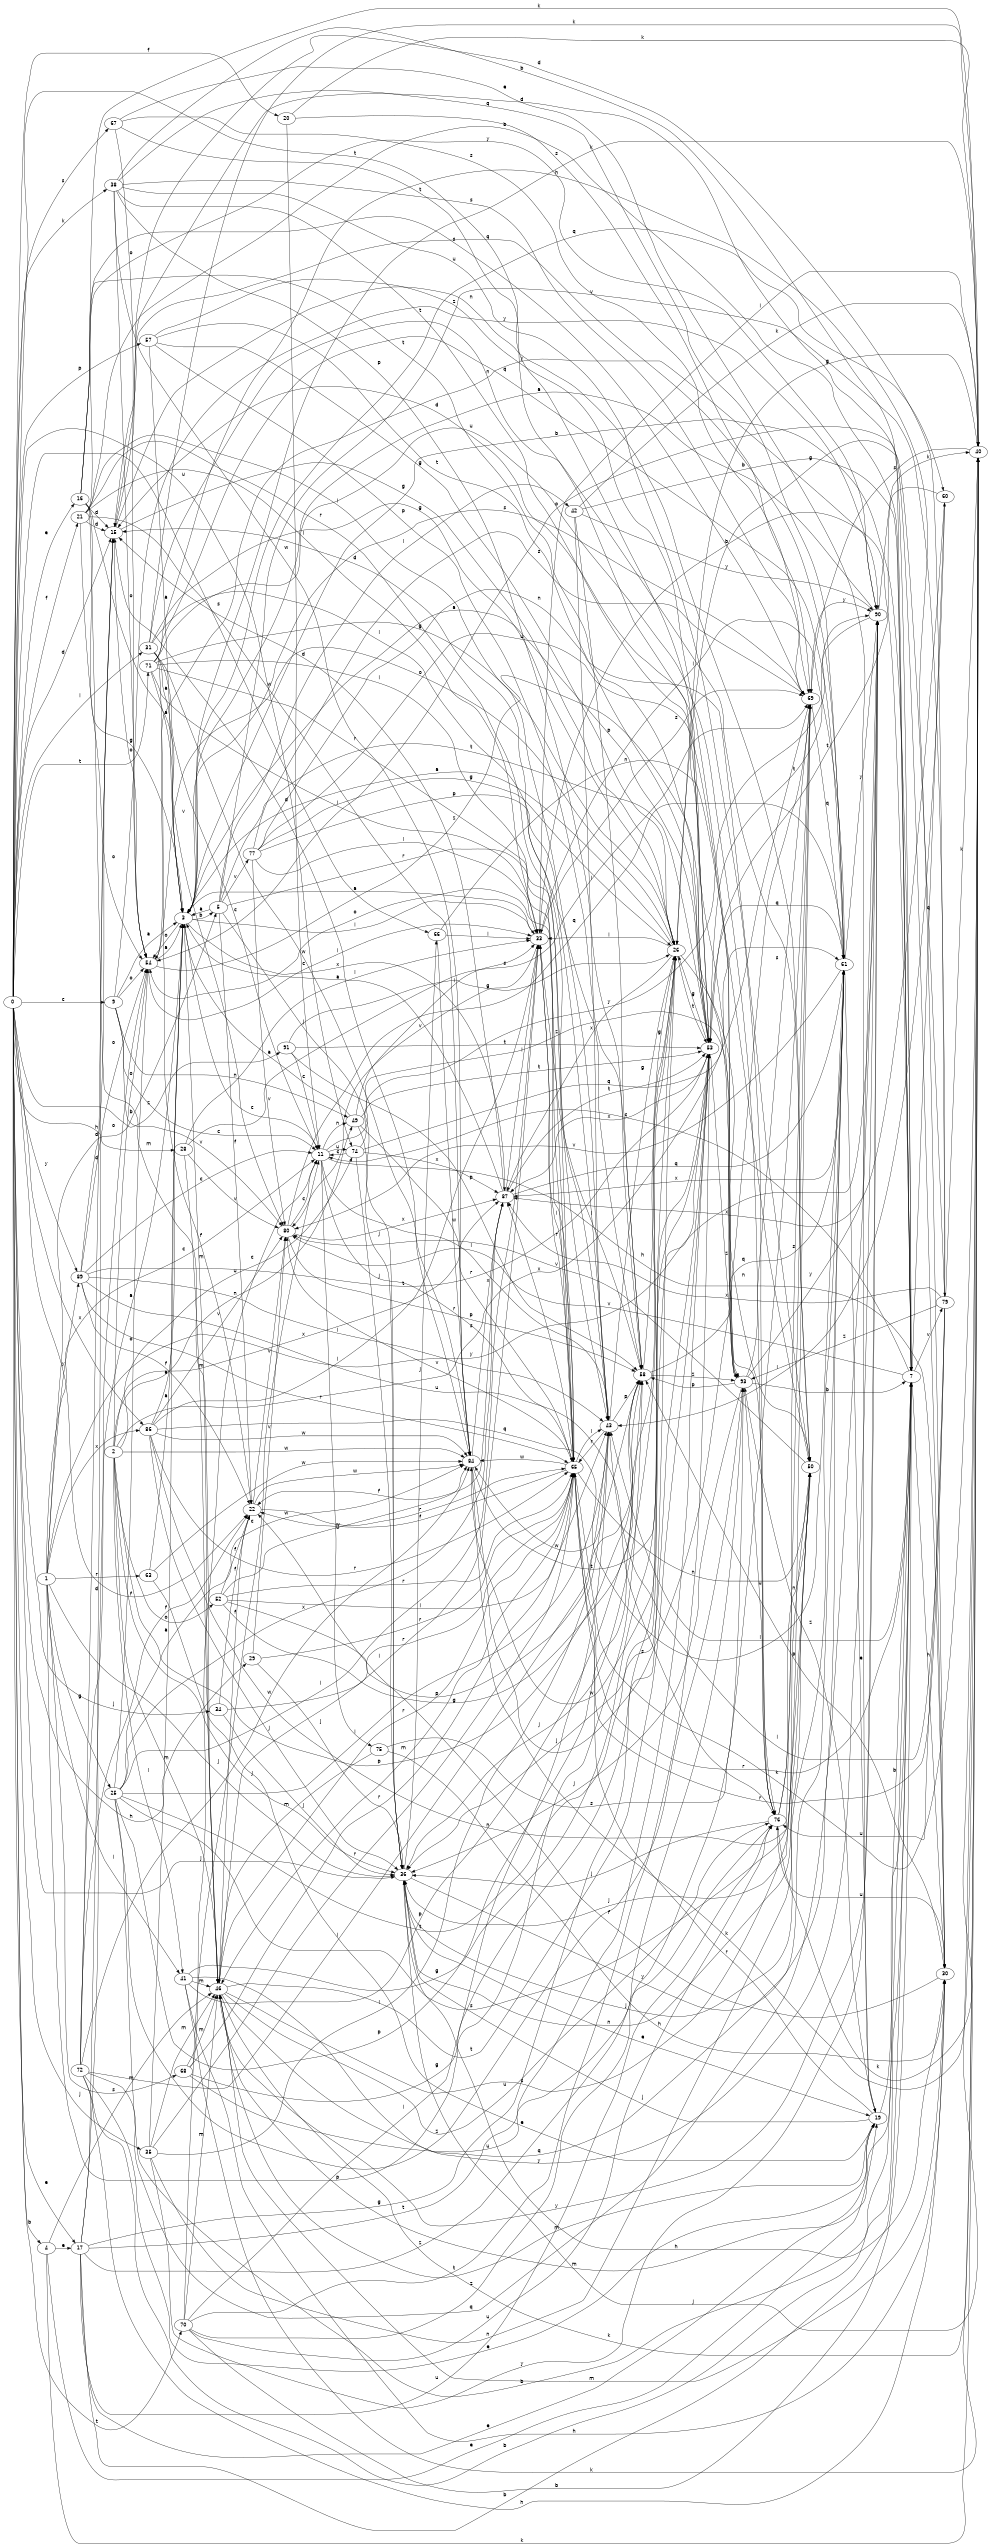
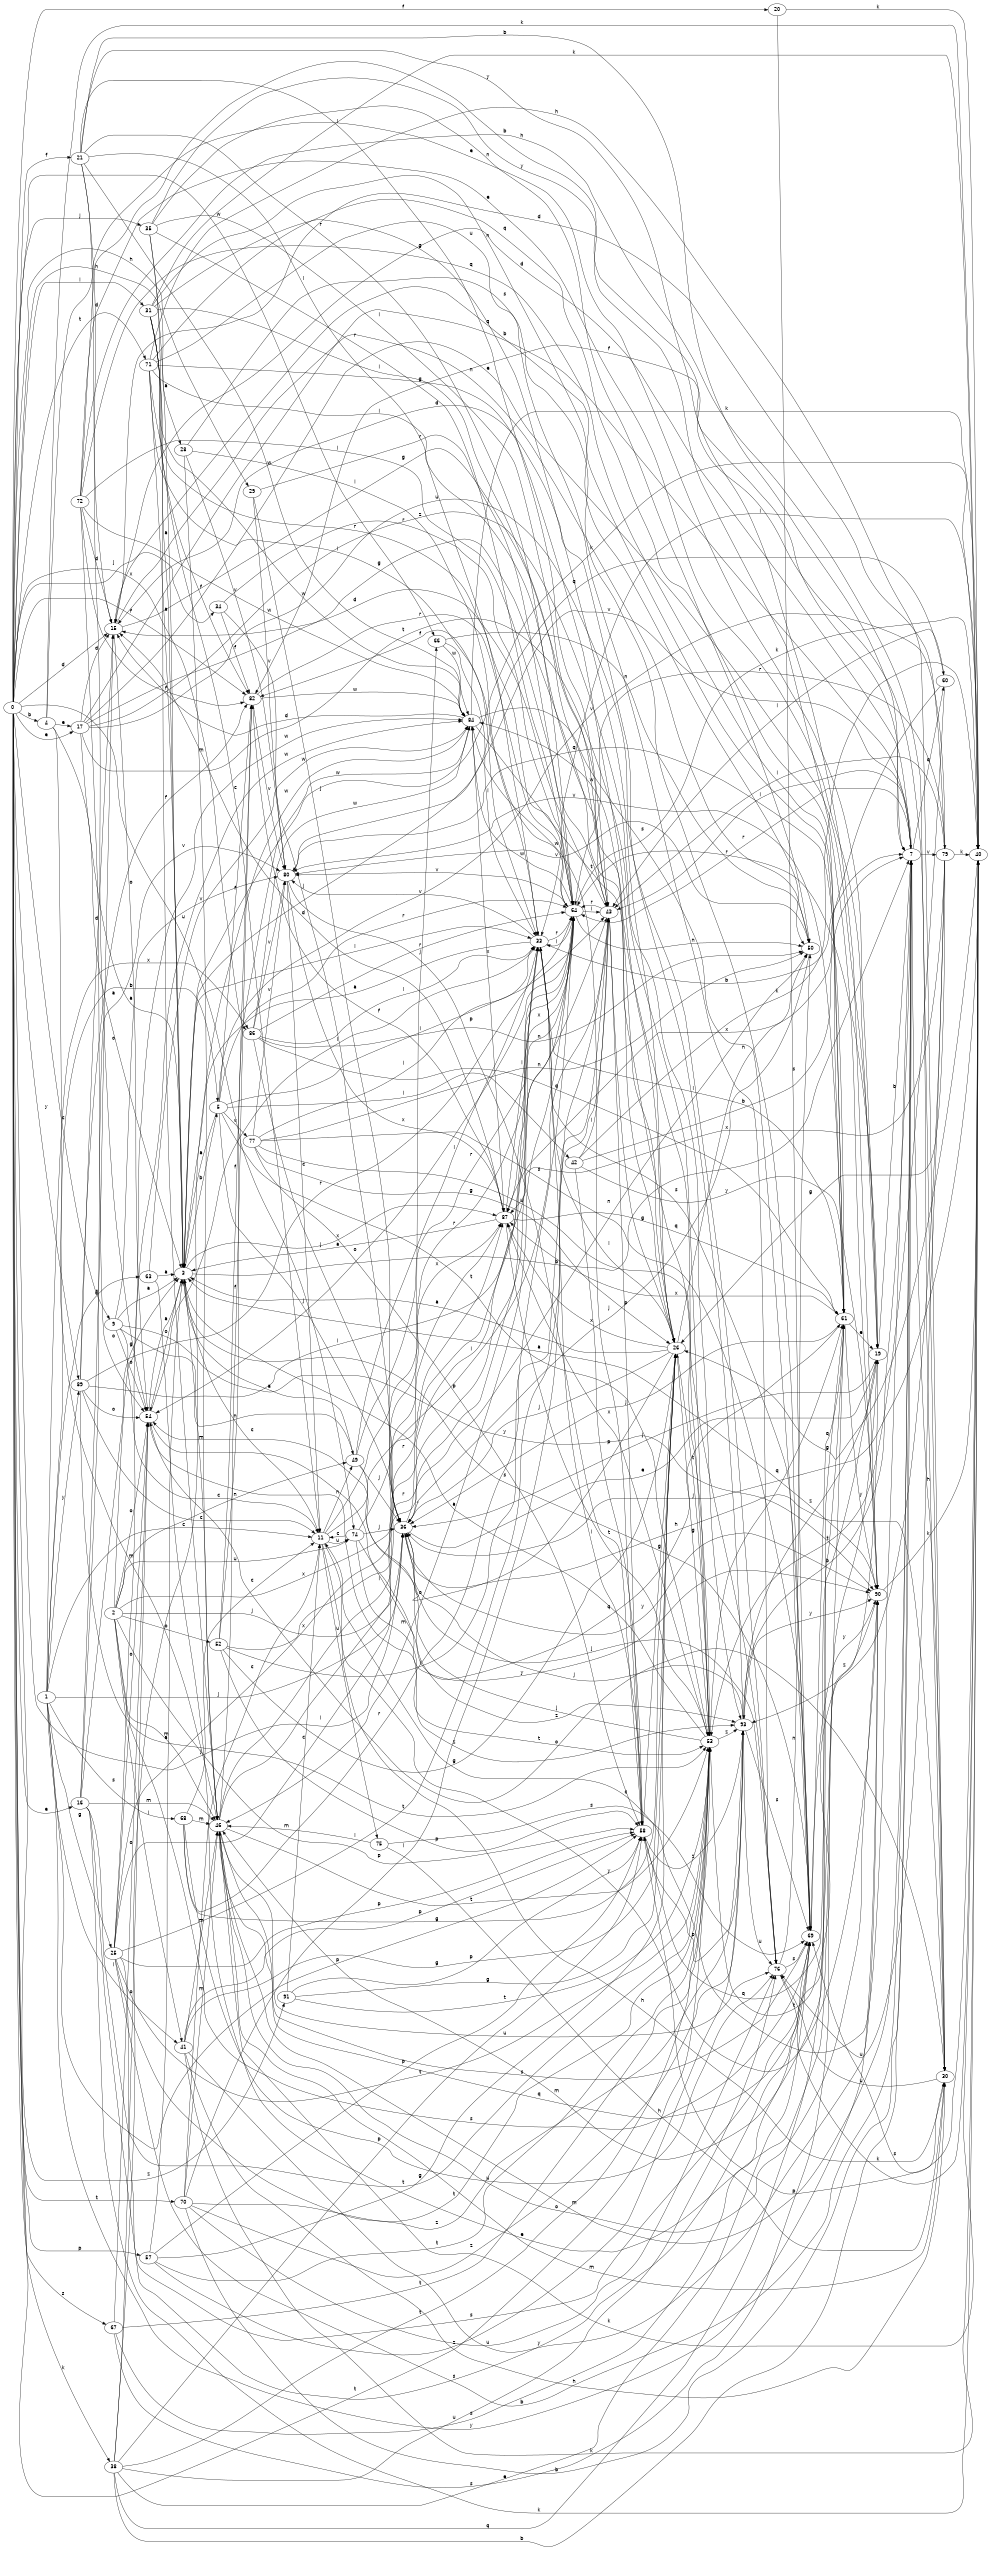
edge "0" -> "66": label "s" -> "w"
edge "20" -> "11": removed, label "c"
edge "5" -> "43": added, label "l"
edge "86" -> "3": now "4" -> "3"
edge "89" -> "76": removed, label "u"
node "65": label "65" -> "64"
node "22": label "22" -> "82"
edge "46" -> "90": label "y" -> "o"
